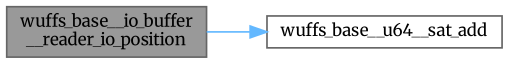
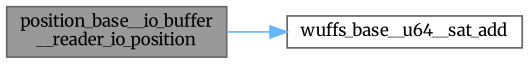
node "wuffs_base__io_buffer __reader_io_position": label "wuffs_base__io_buffer __reader_io_position" -> "position_base__io_buffer __reader_io_position"
